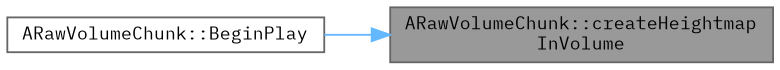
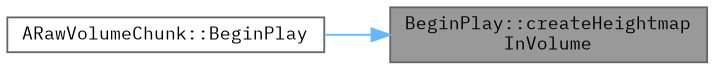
node "ARawVolumeChunk::createHeightmap InVolume": label "ARawVolumeChunk::createHeightmap InVolume" -> "BeginPlay::createHeightmap InVolume"
